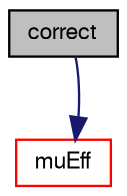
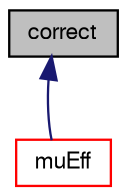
edge "correct" -> "muEff": reversed
